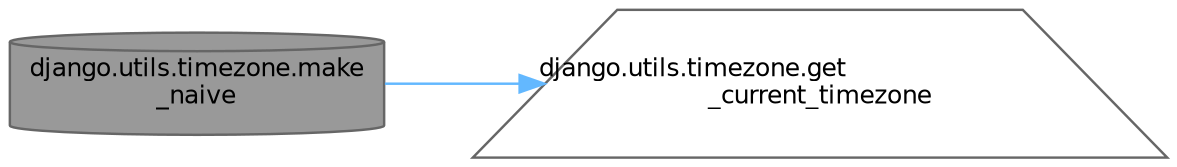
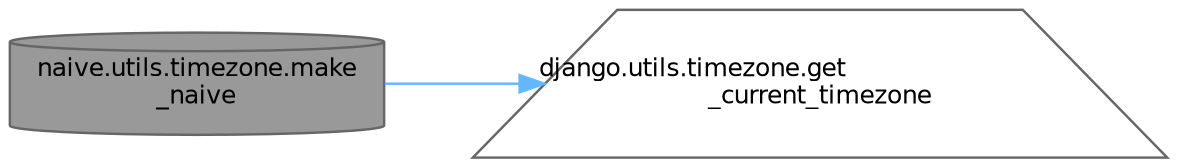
node "django.utils.timezone.make _naive": label "django.utils.timezone.make _naive" -> "naive.utils.timezone.make _naive"
